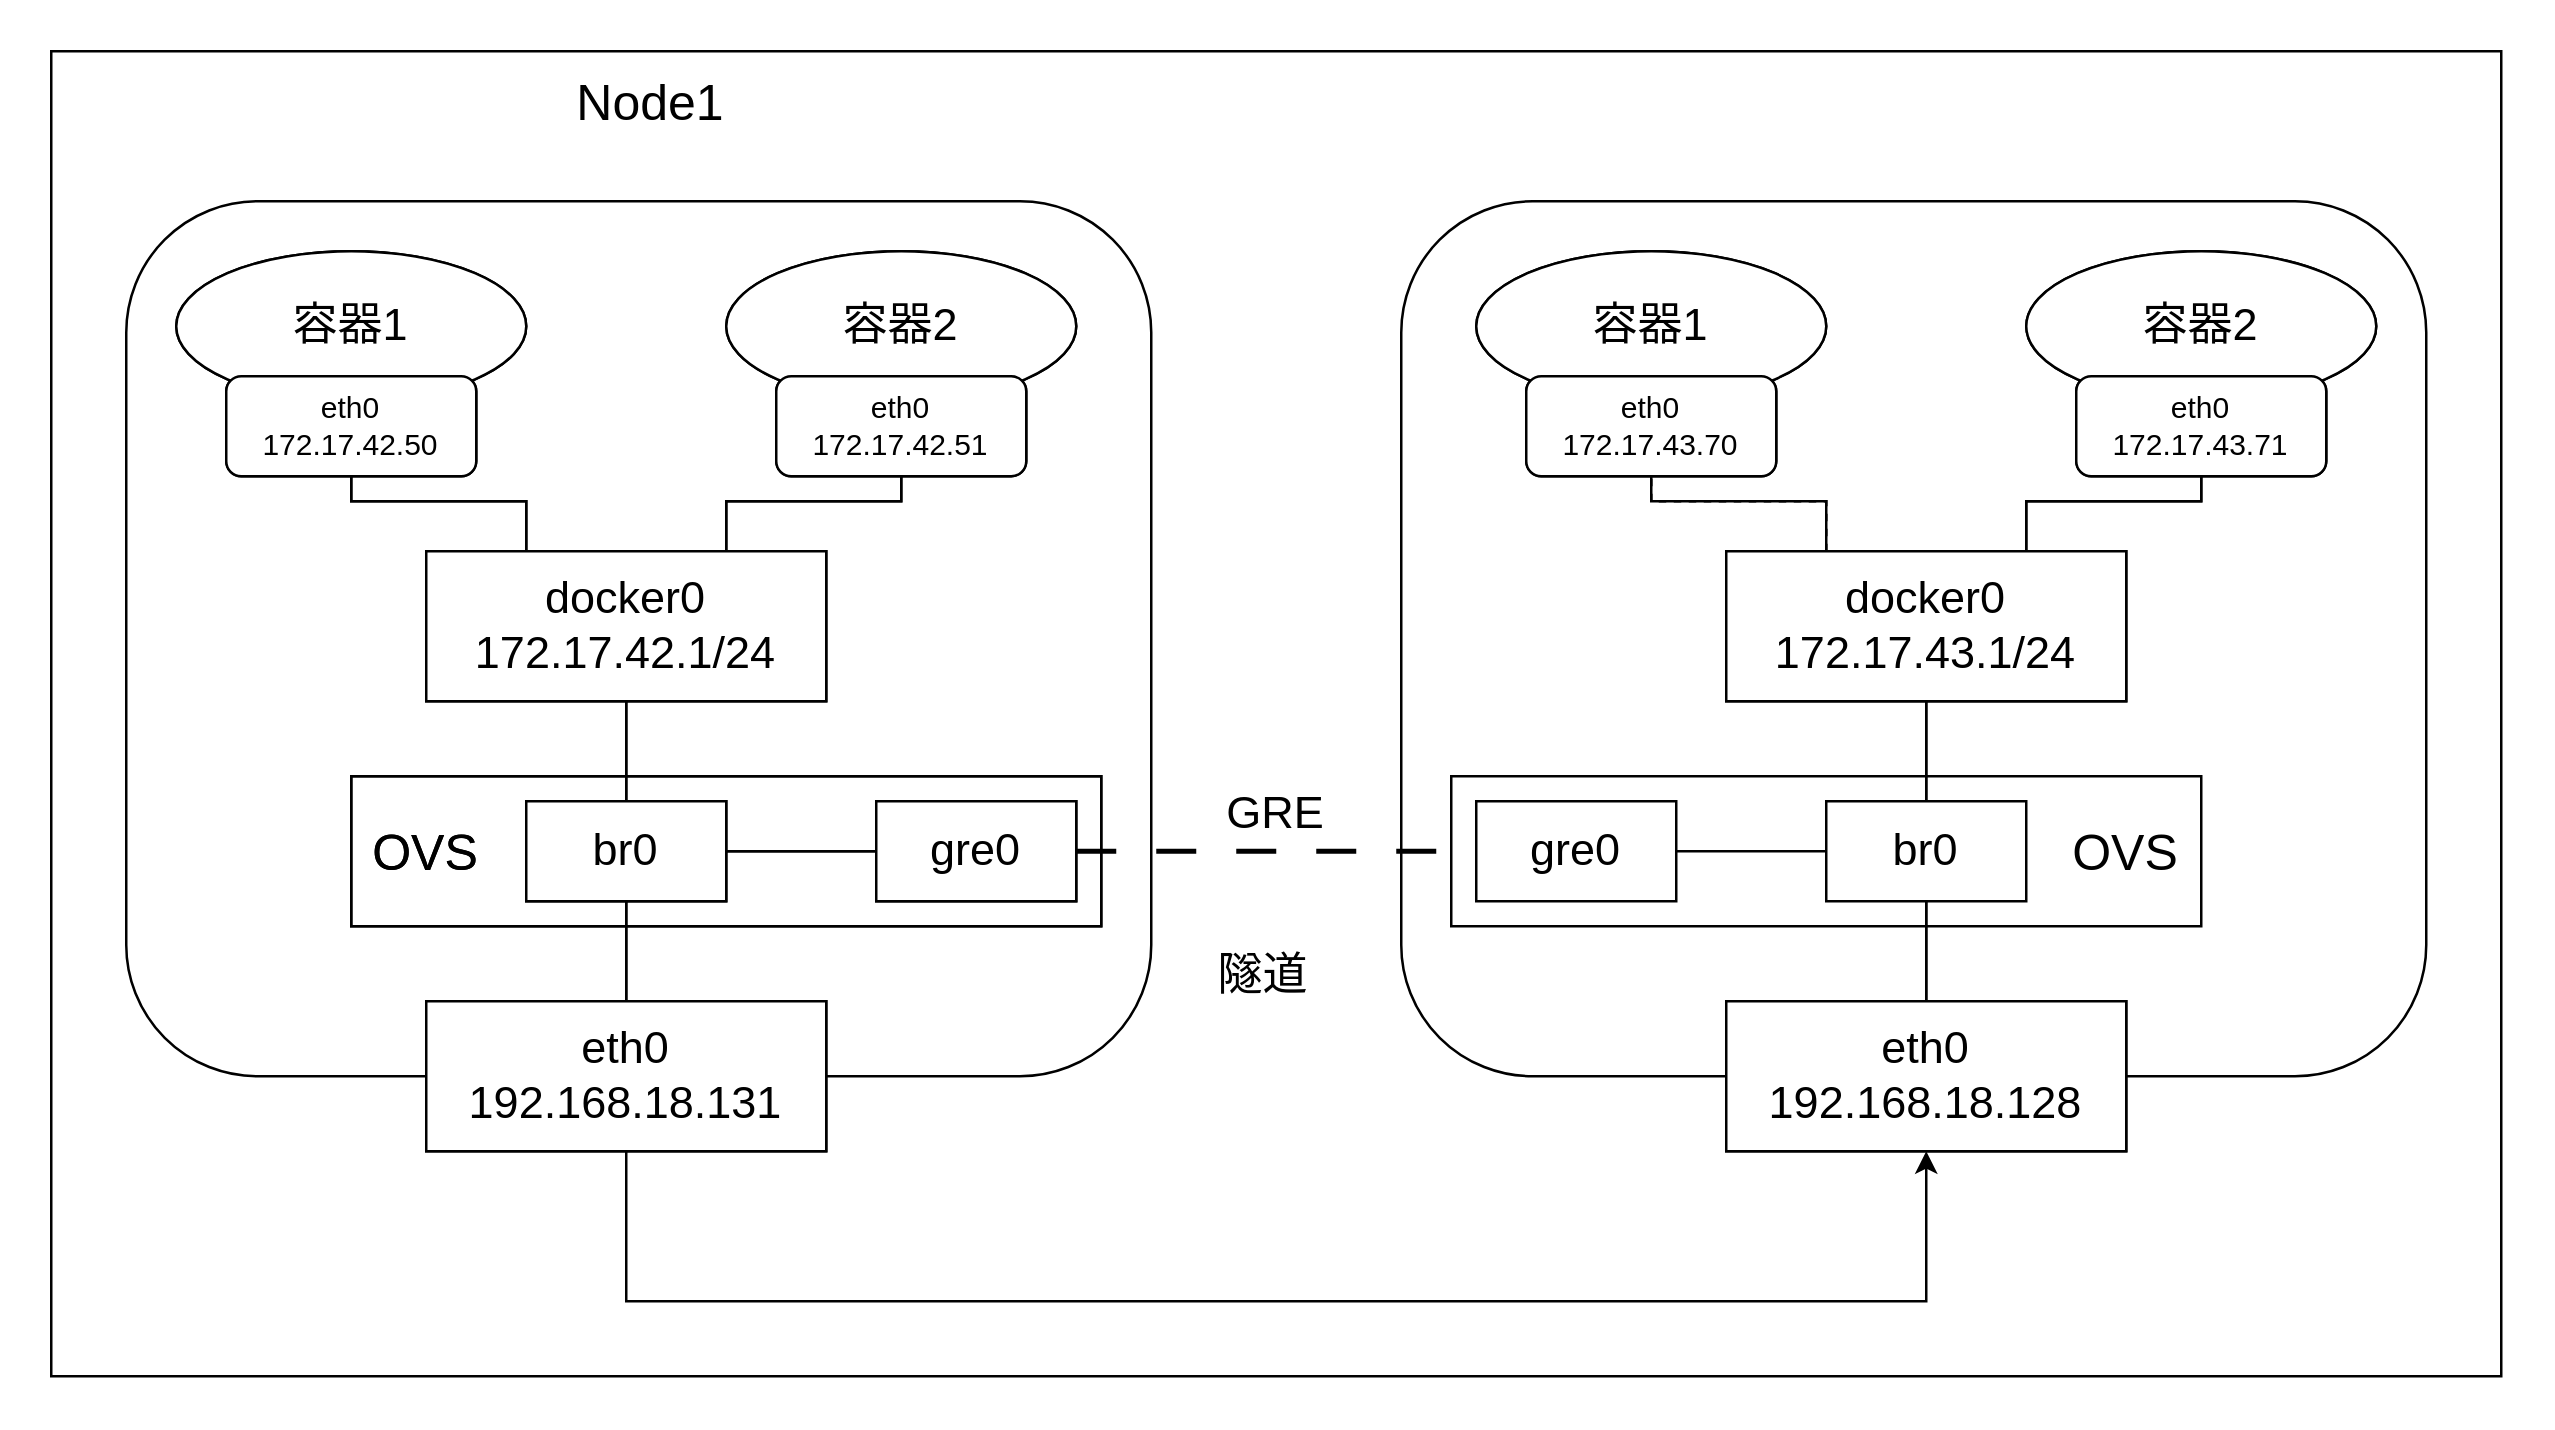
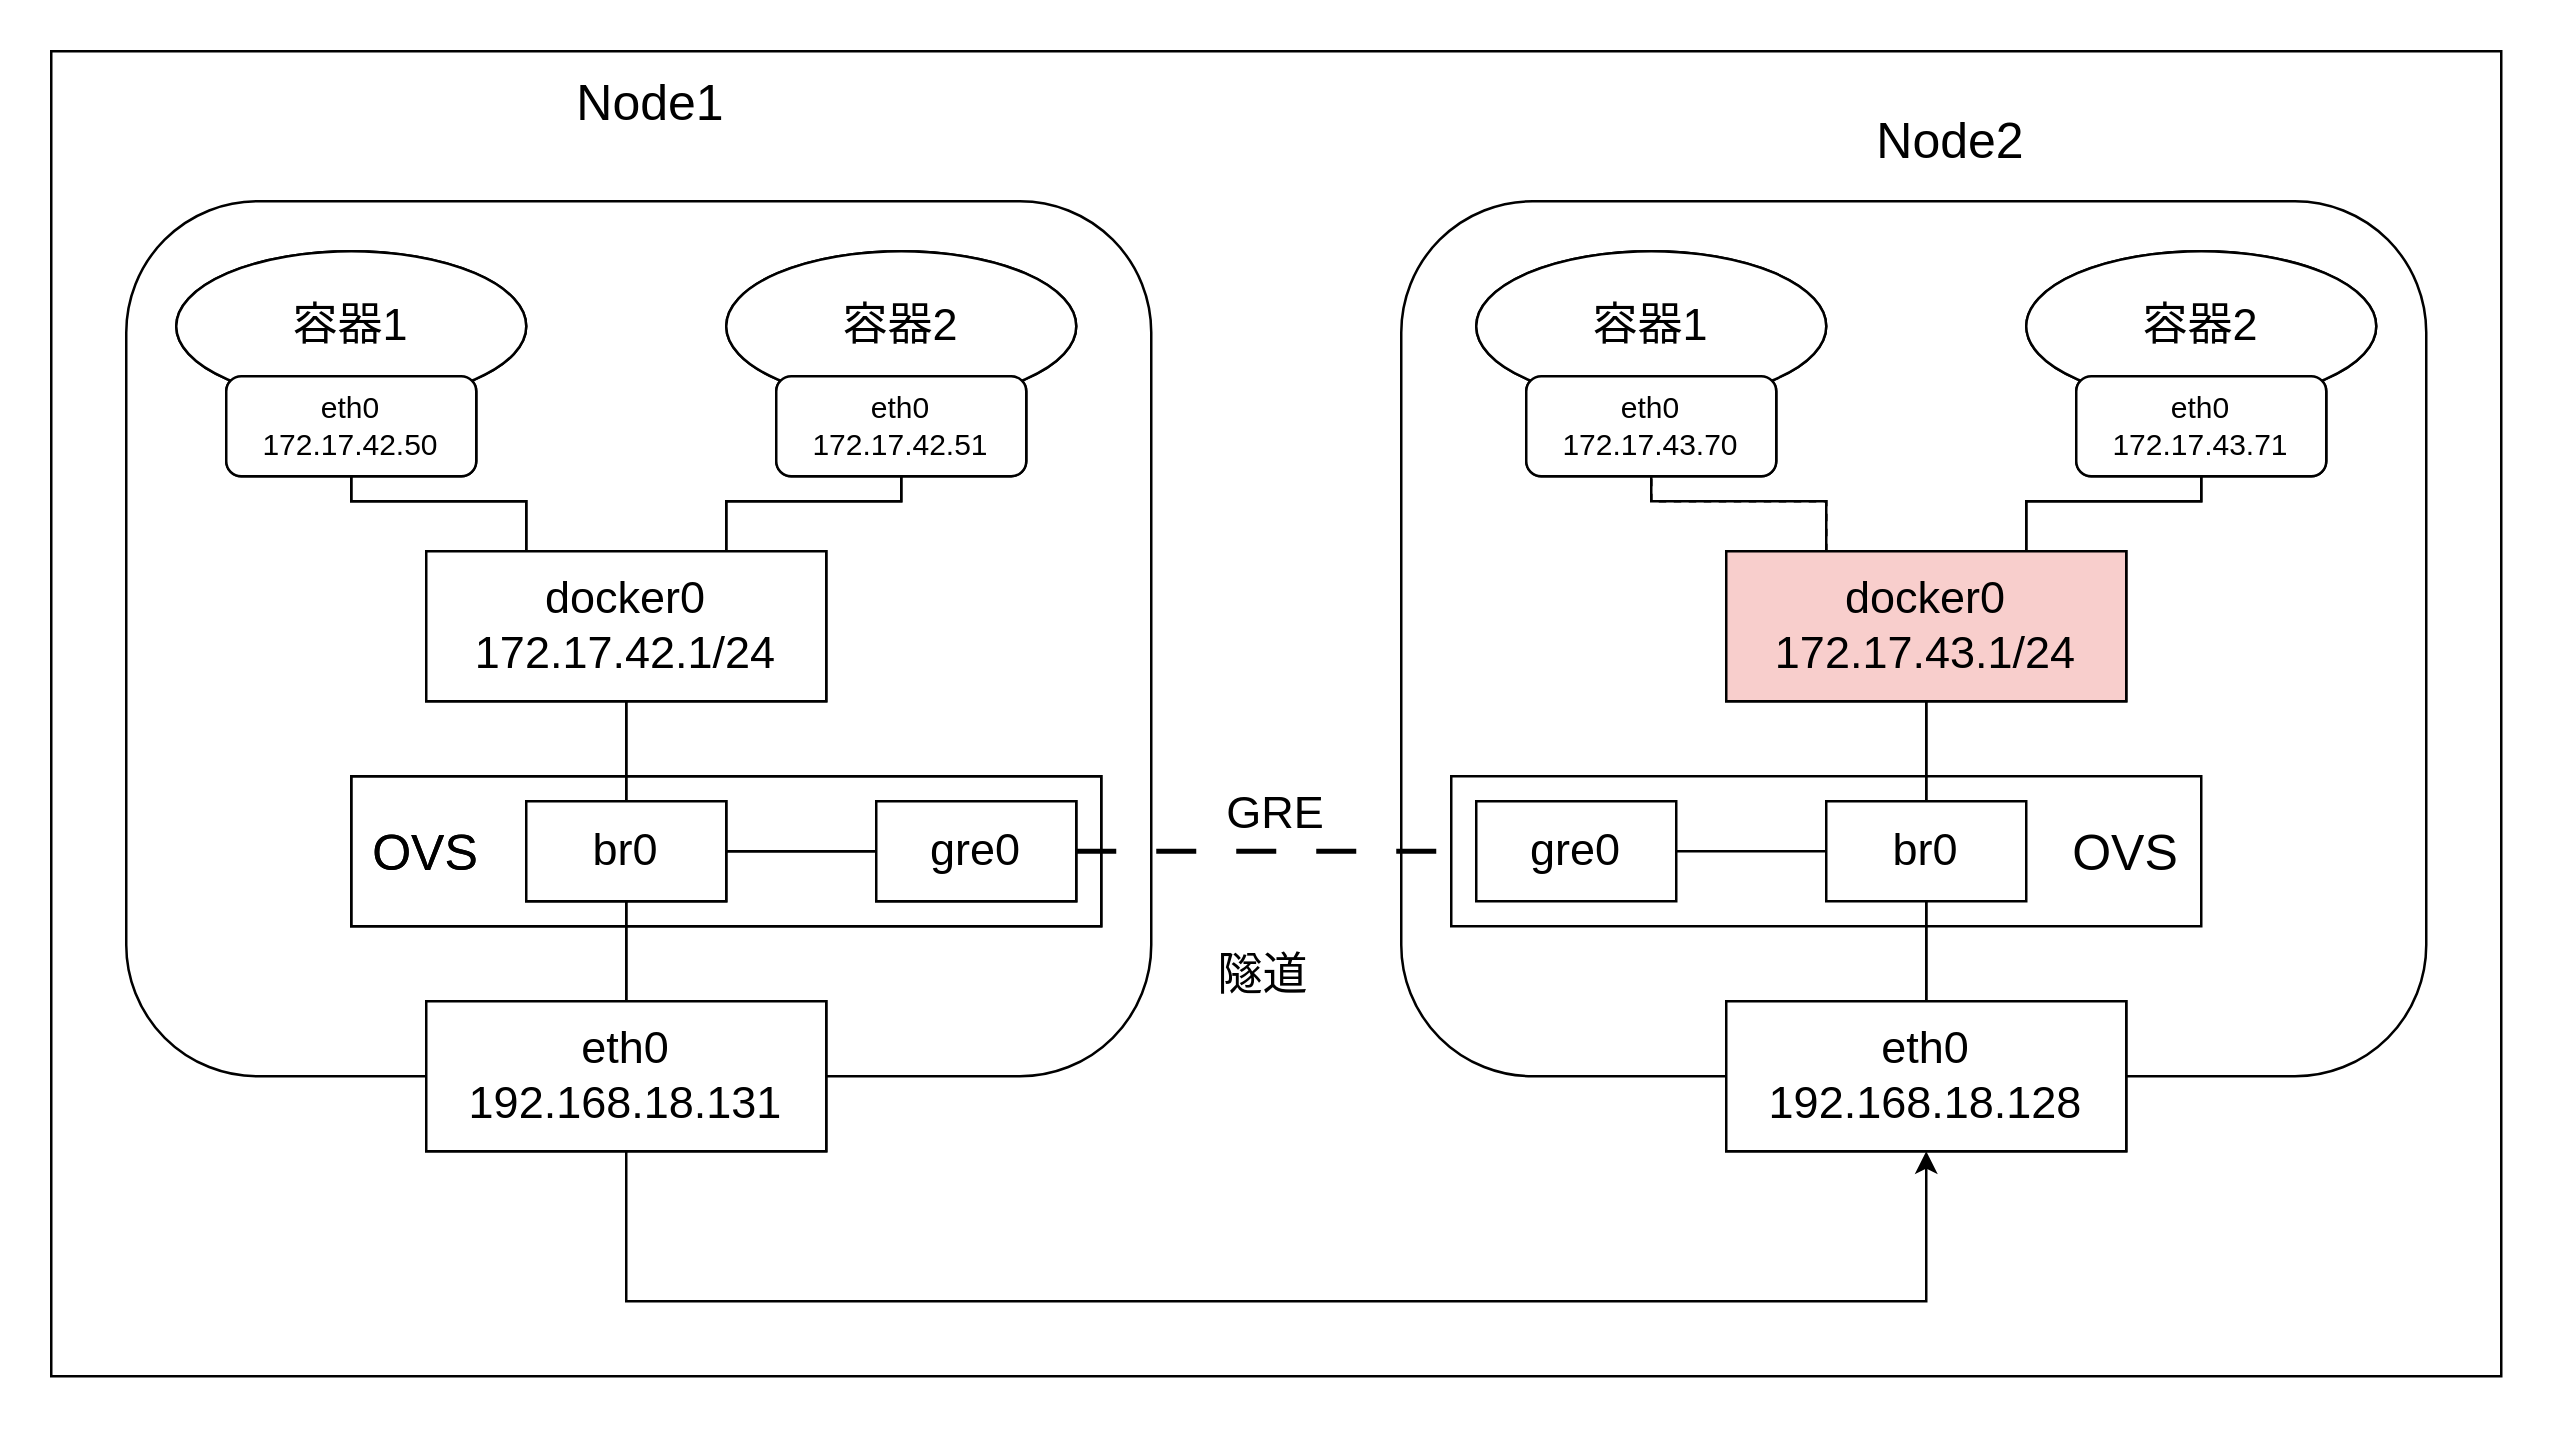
node "Node2": added
node "docker0172.17.43.1/24": fillcolor #ffffff -> #f8cecc
